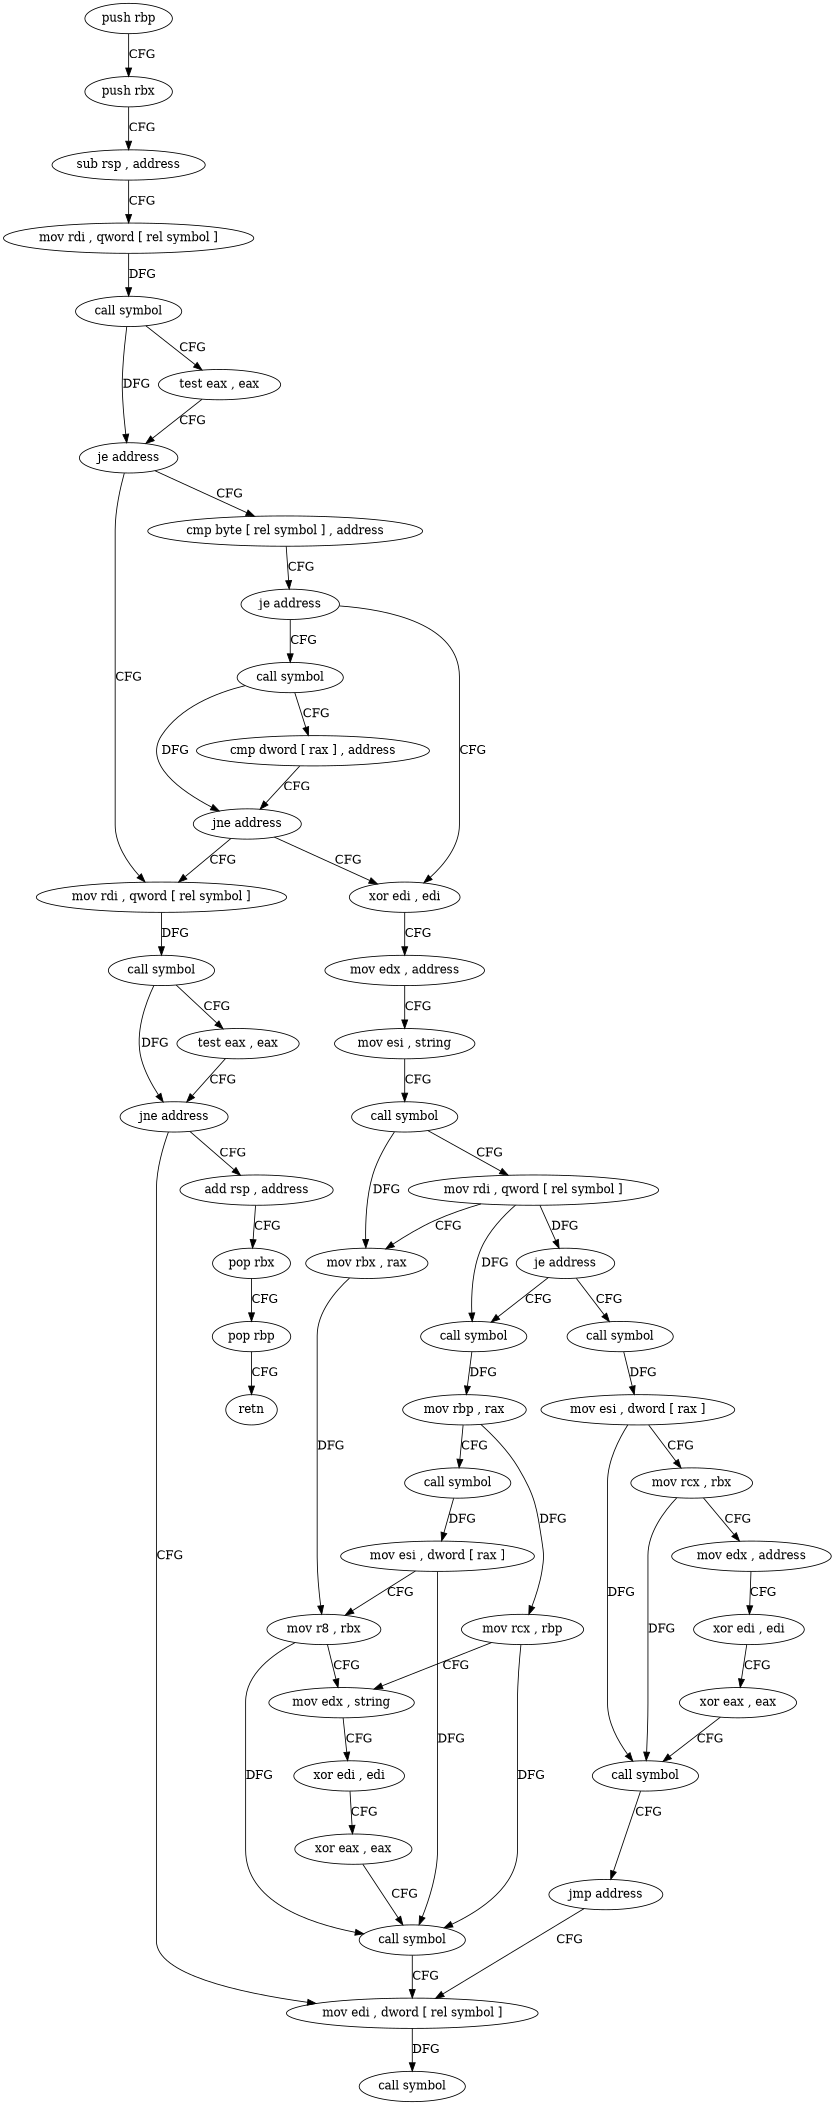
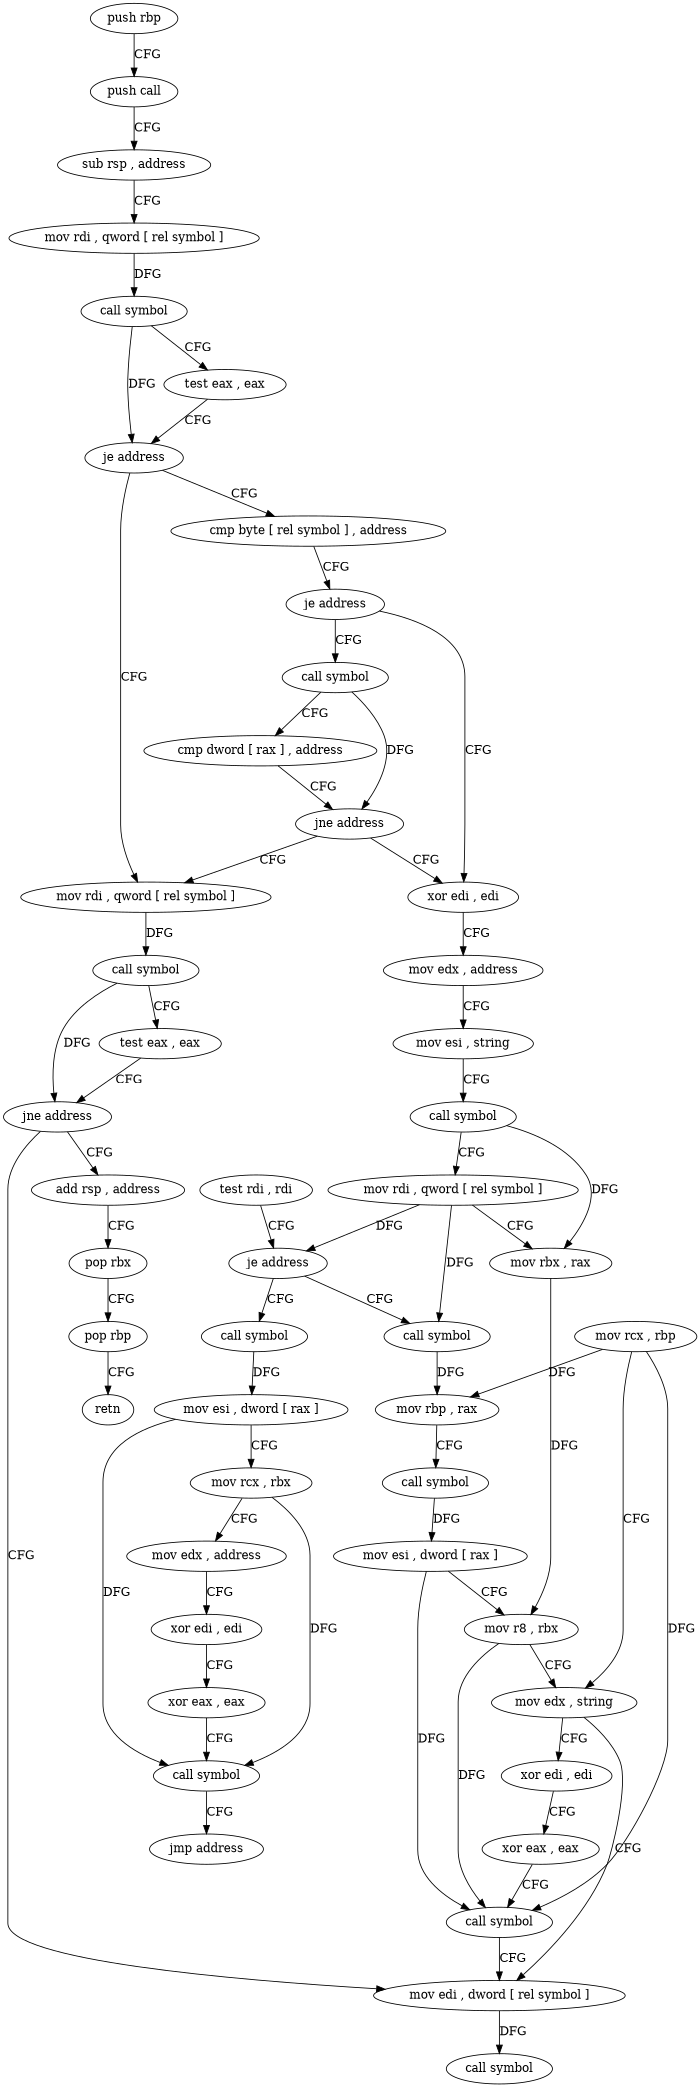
node "push rbx": label "push rbx" -> "push call"
node "test rdi , rdi": added
edge "mov rbp , rax" -> "mov rcx , rbp": reversed
edge "jmp address" -> "mov edi , dword [ rel symbol ]": now "mov edx , string" -> "mov edi , dword [ rel symbol ]"
